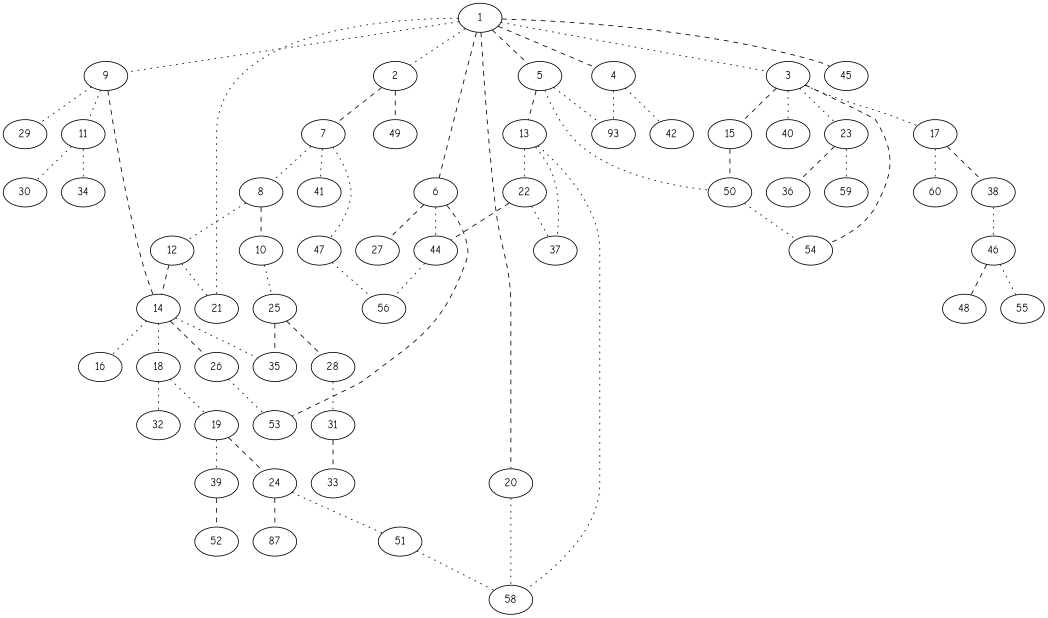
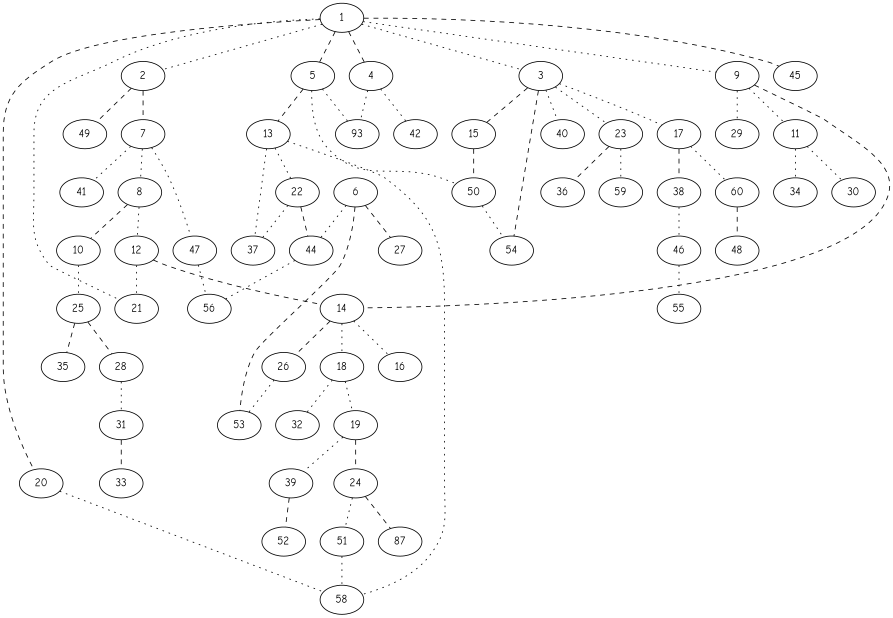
edge "1" -- "6": removed
edge "46" -- "48": now "60" -- "48"
edge "14" -- "35": removed
